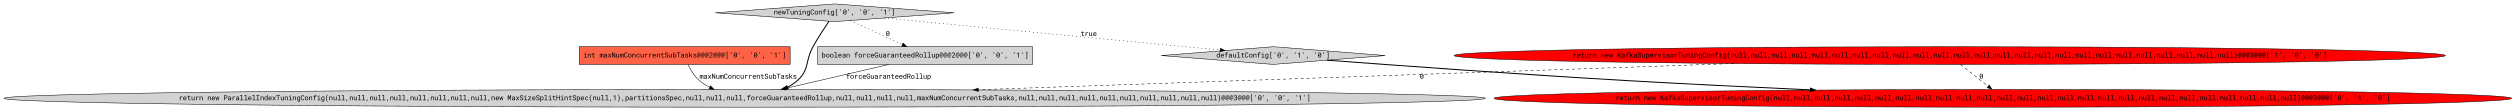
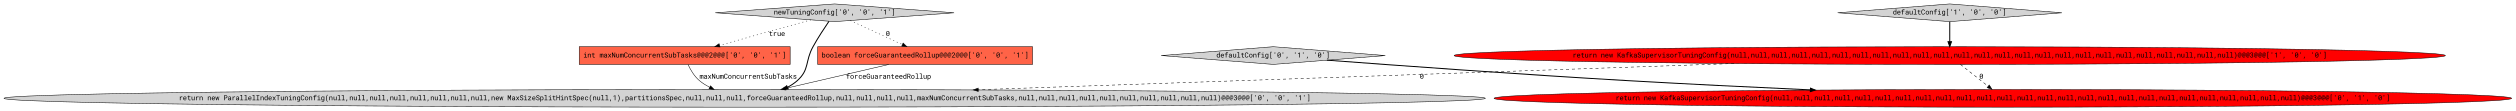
node "defaultConfig['1', '0', '0']": added
edge "newTuningConfig['0', '0', '1']" -> "defaultConfig['0', '1', '0']": now "newTuningConfig['0', '0', '1']" -> "int maxNumConcurrentSubTasks@@@2@@@['0', '0', '1']"
node "boolean forceGuaranteedRollup@@@2@@@['0', '0', '1']": fillcolor lightgray -> tomato
